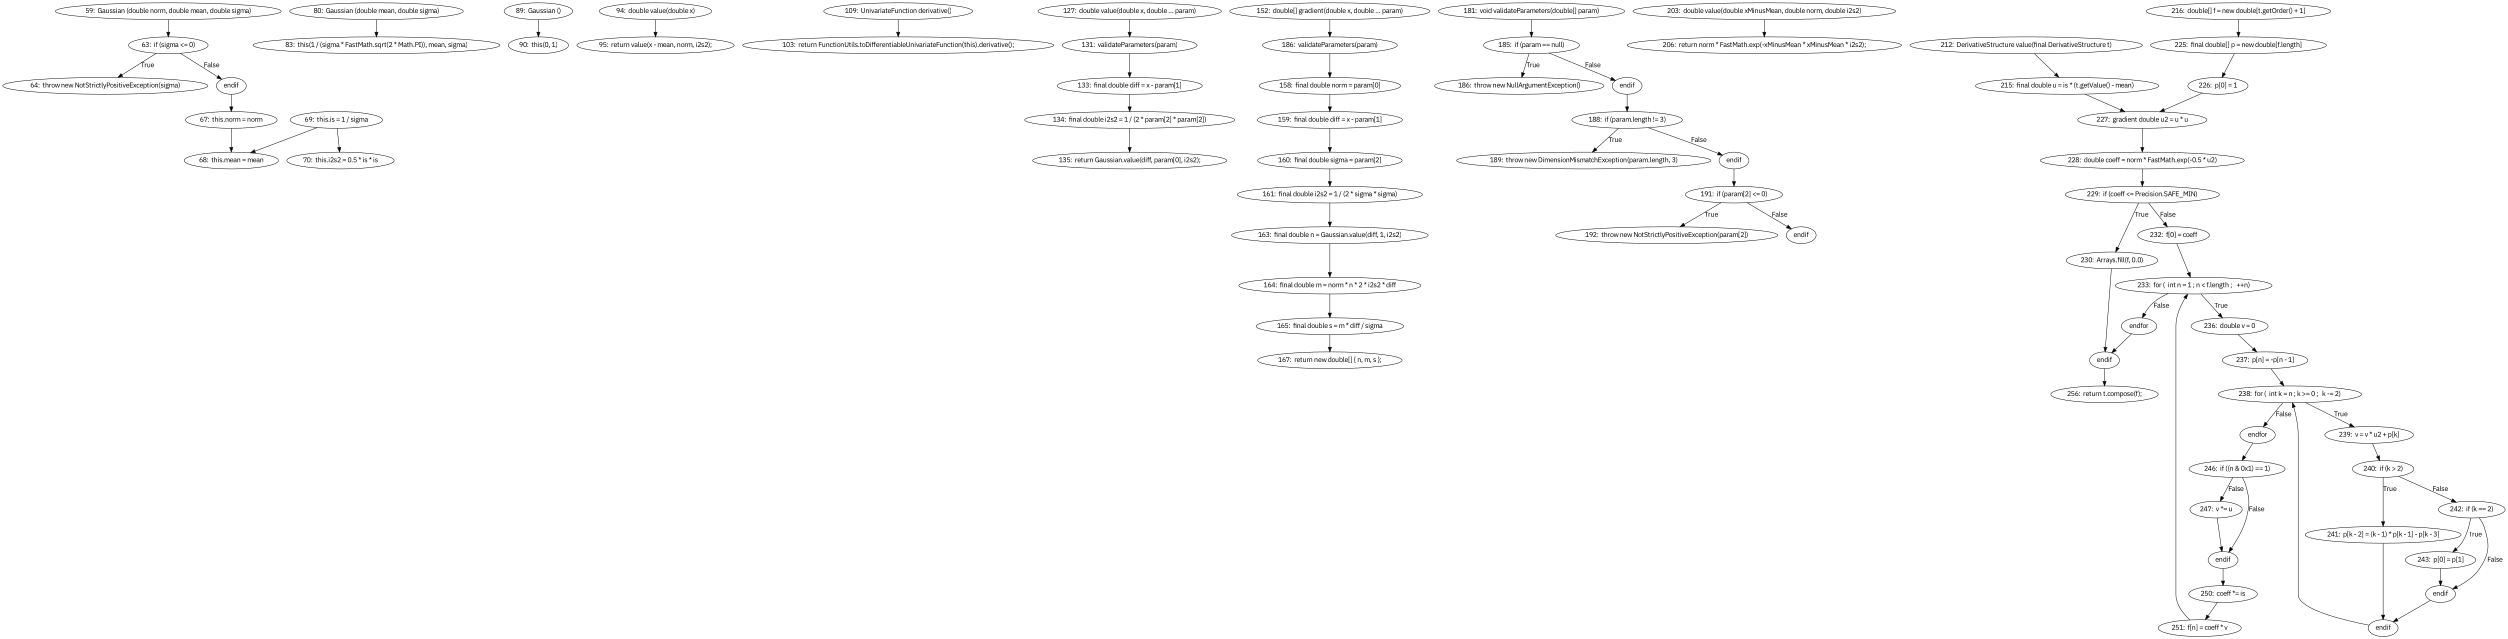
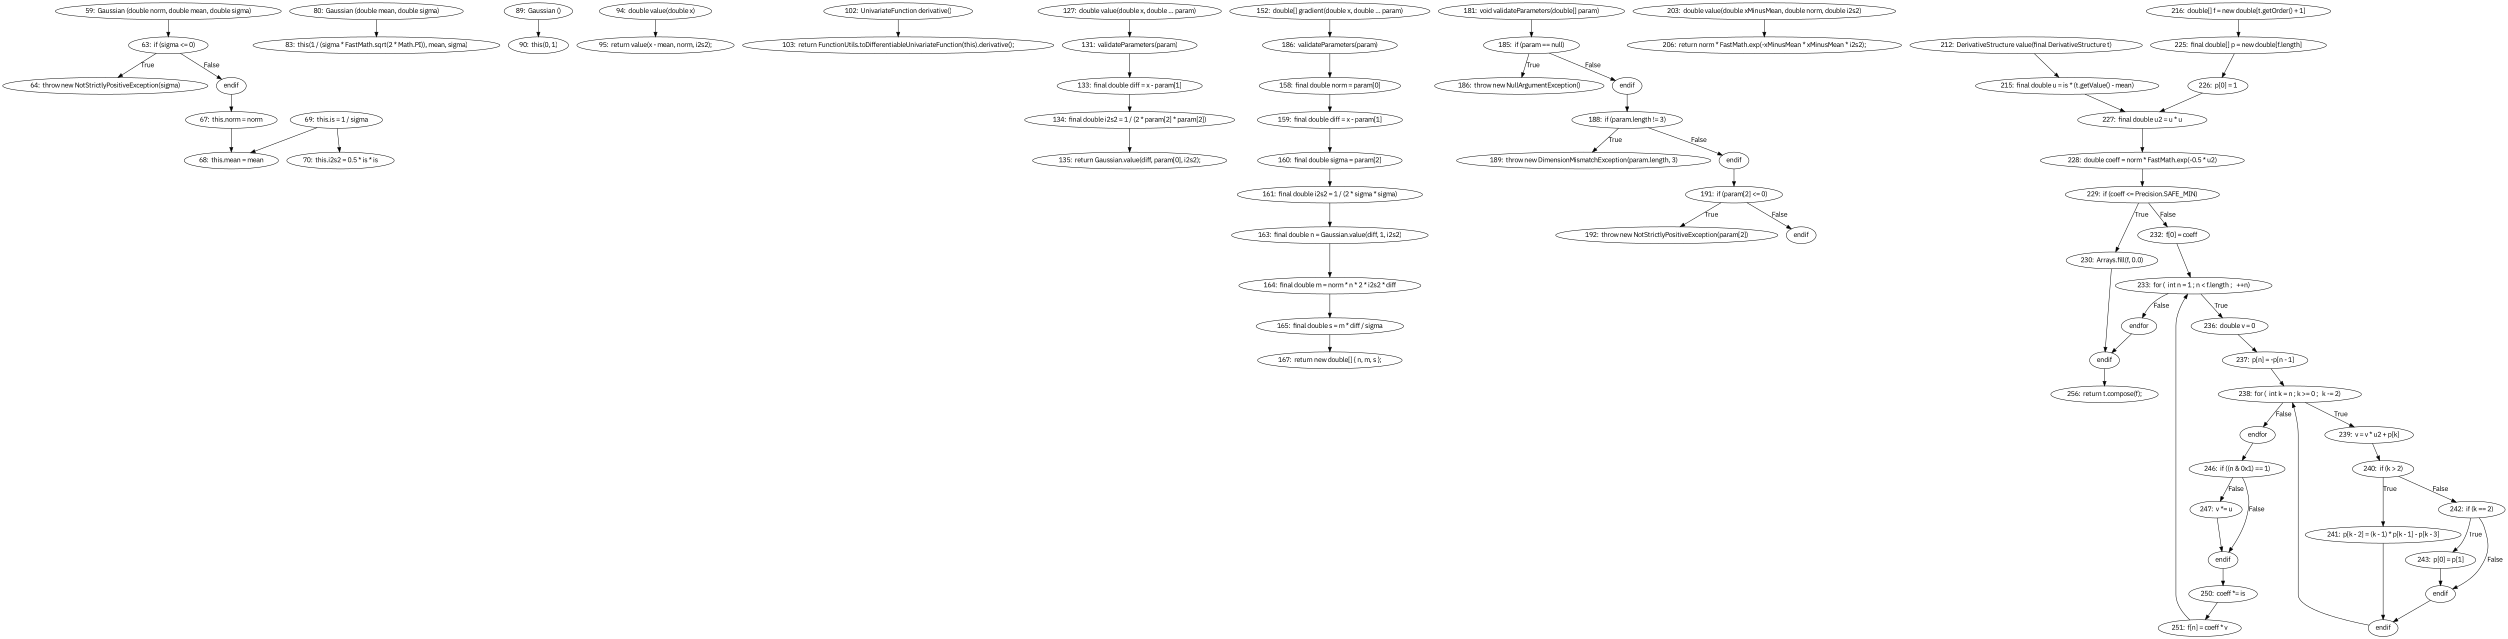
node "109:  UnivariateFunction derivative()": label "109:  UnivariateFunction derivative()" -> "102:  UnivariateFunction derivative()"
node "227:  gradient double u2 = u * u": label "227:  gradient double u2 = u * u" -> "227:  final double u2 = u * u"
